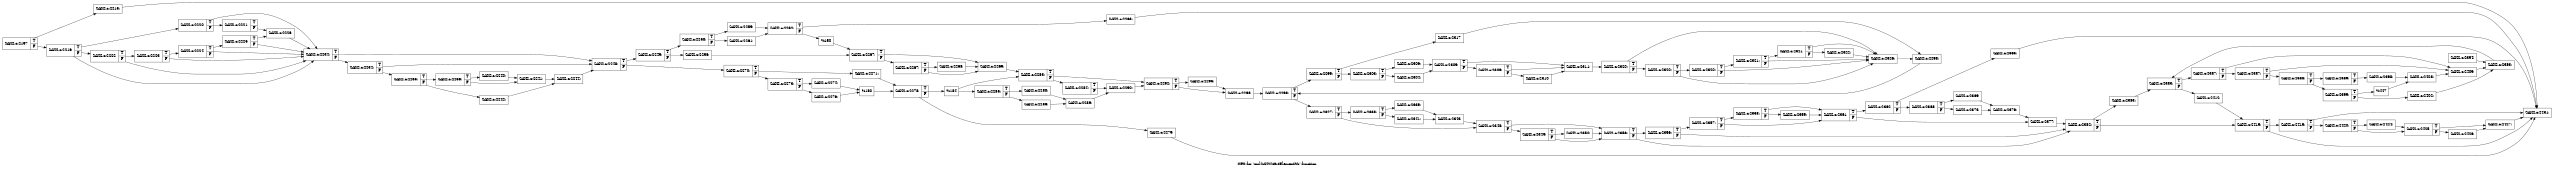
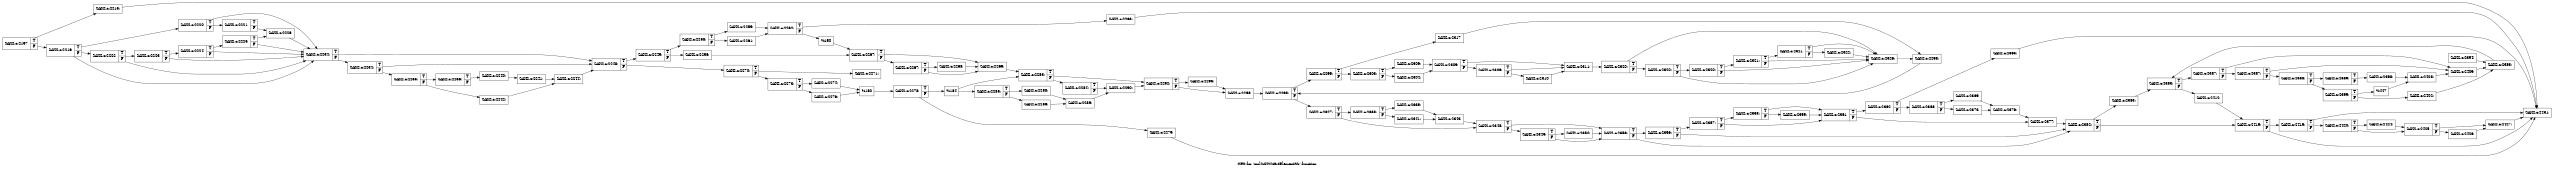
edge "SAX2.c:2271:" -> "SAX2.c:2278:": removed
edge "SAX2.c:2236:" -> "SAX2.c:2241:": removed
